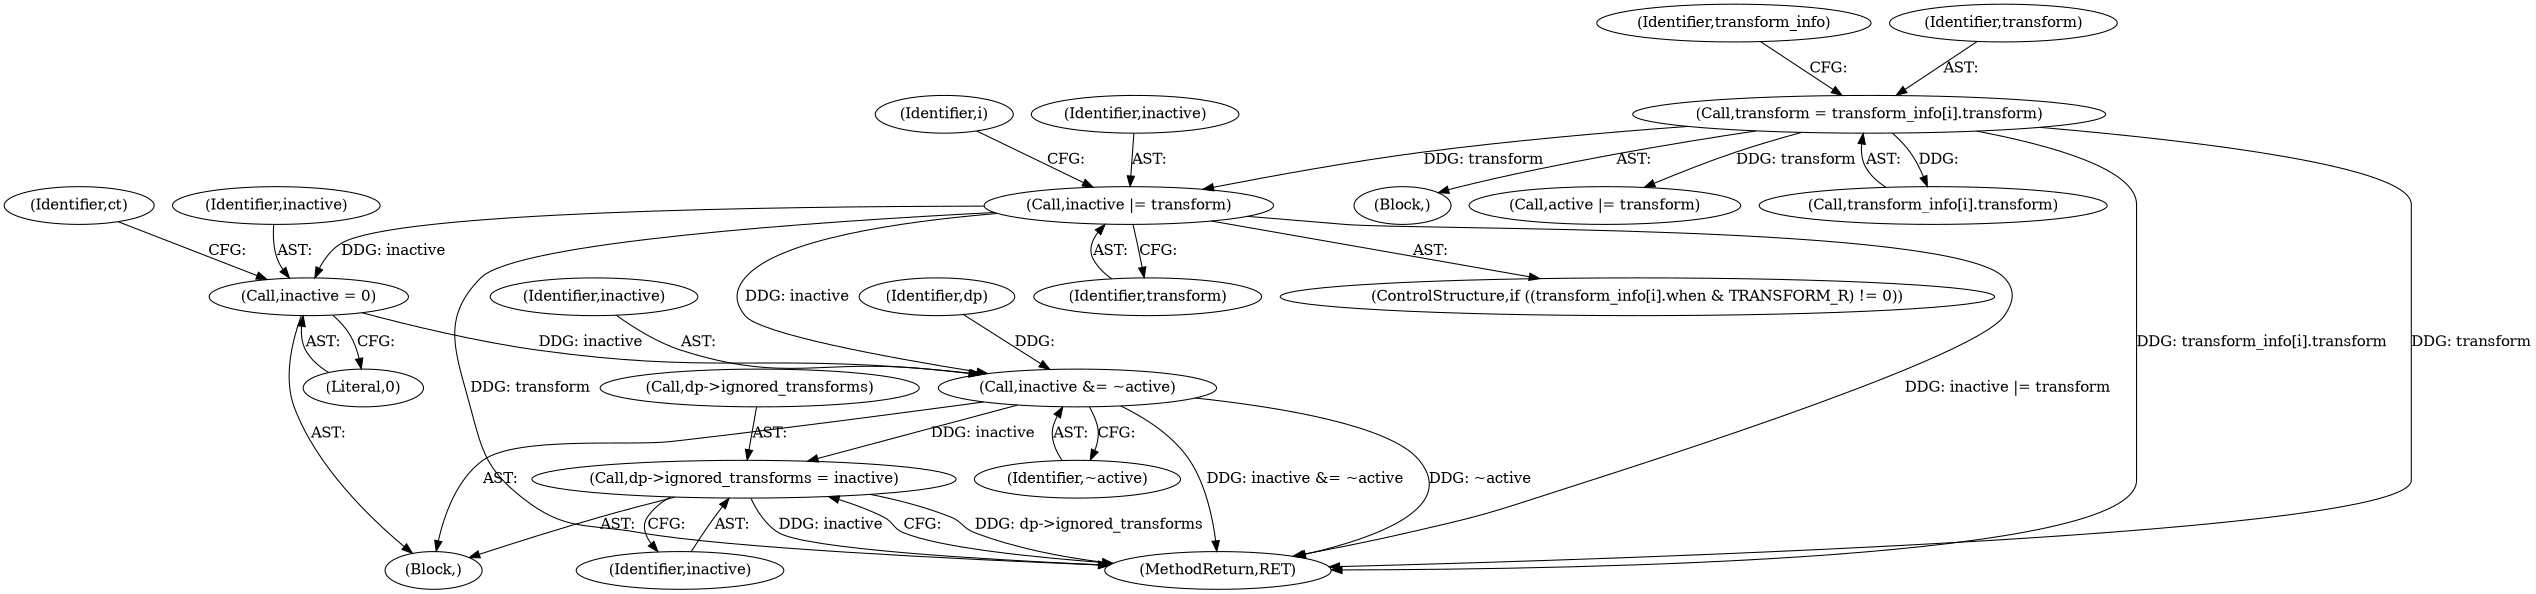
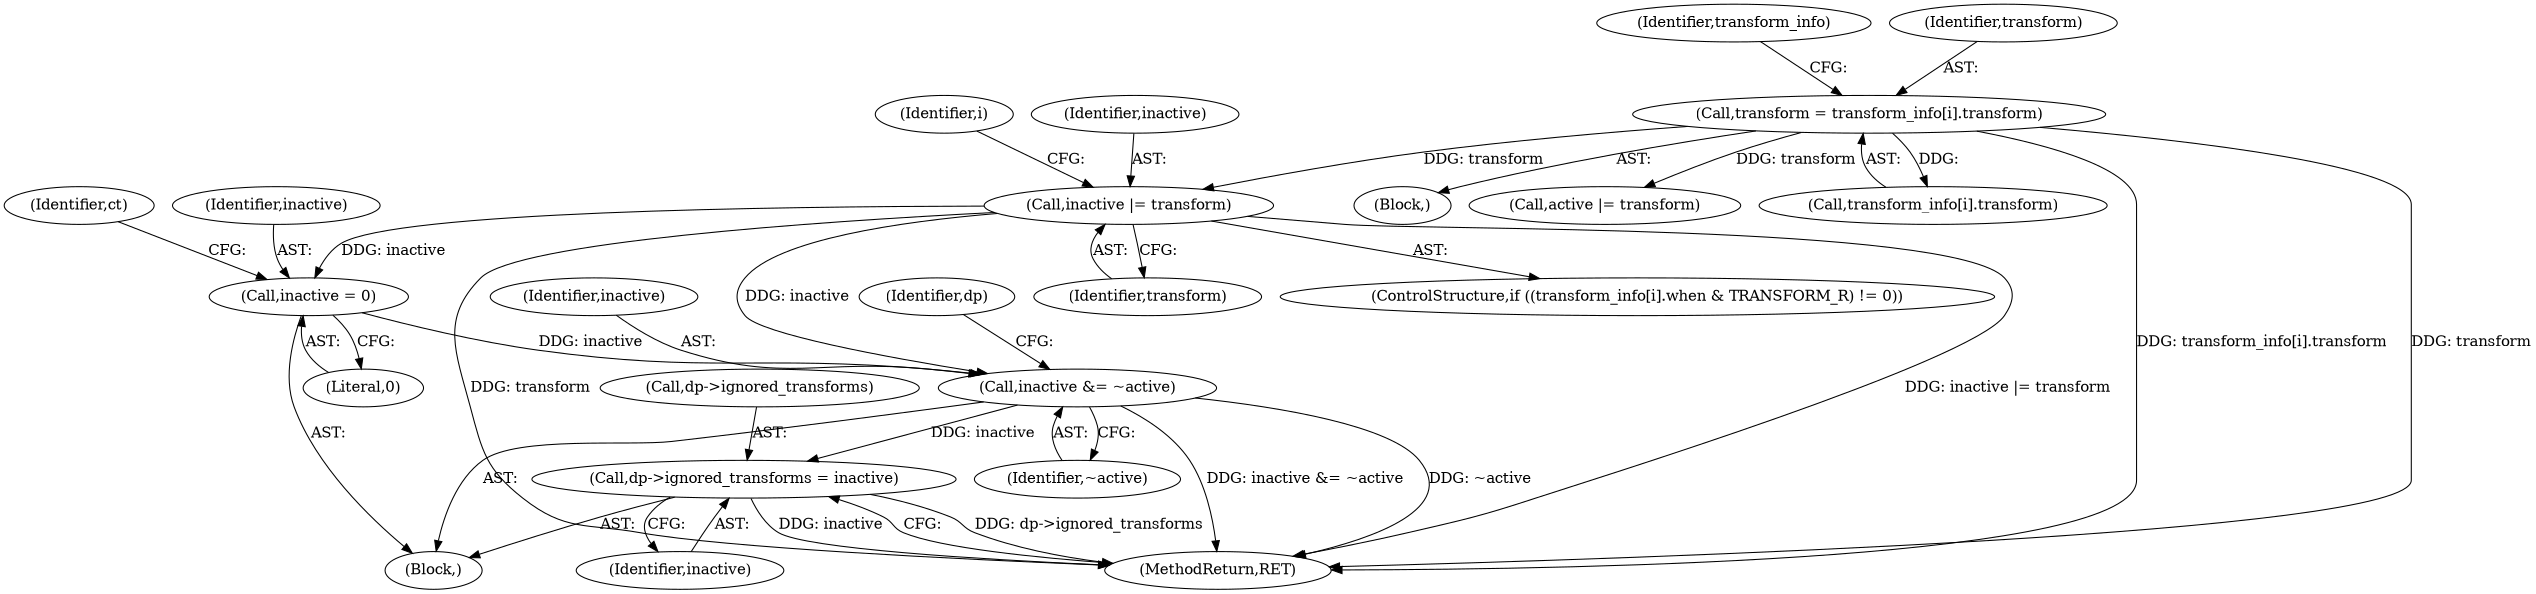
edge "(Identifier,dp)" -> "(Call,inactive &= ~active)": label "DDG: " -> "CFG: "
